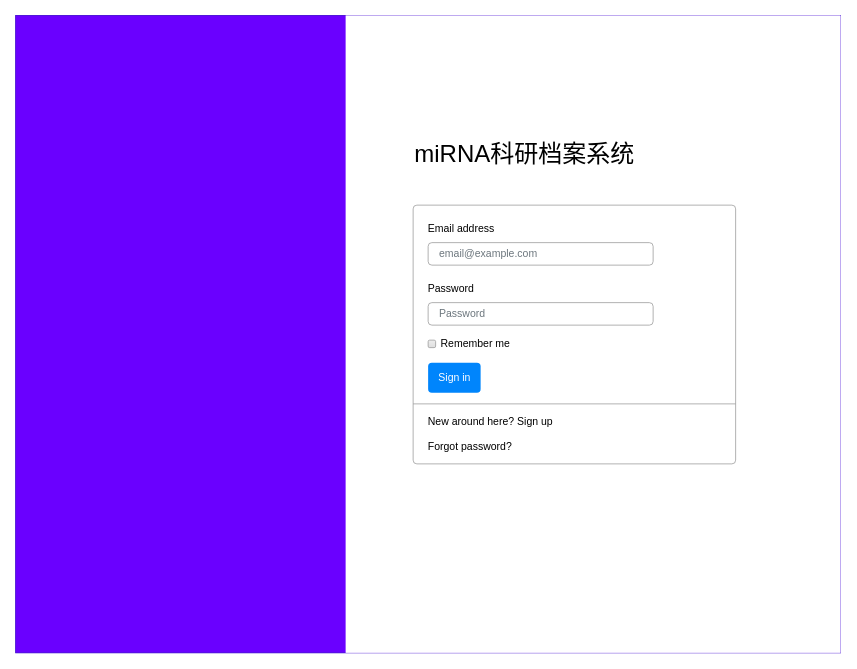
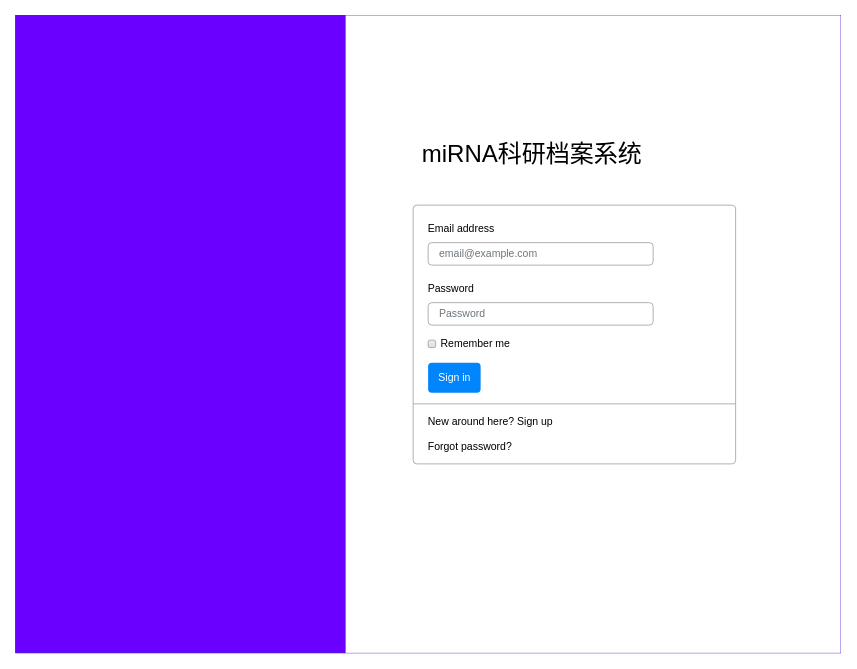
node "miRNA科研档案系统": moved (578, 154) -> (585, 154)
